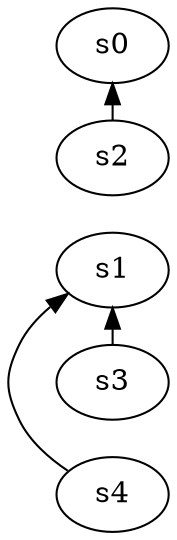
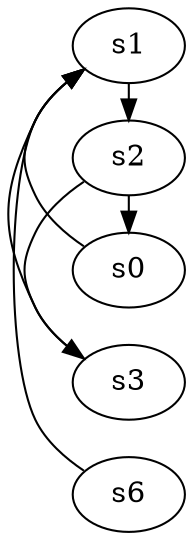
edge "s1" -> "s2": added
edge "s0" -> "s1": added
edge "s2" -> "s3": added
node "s4": label "s4" -> "s6"
